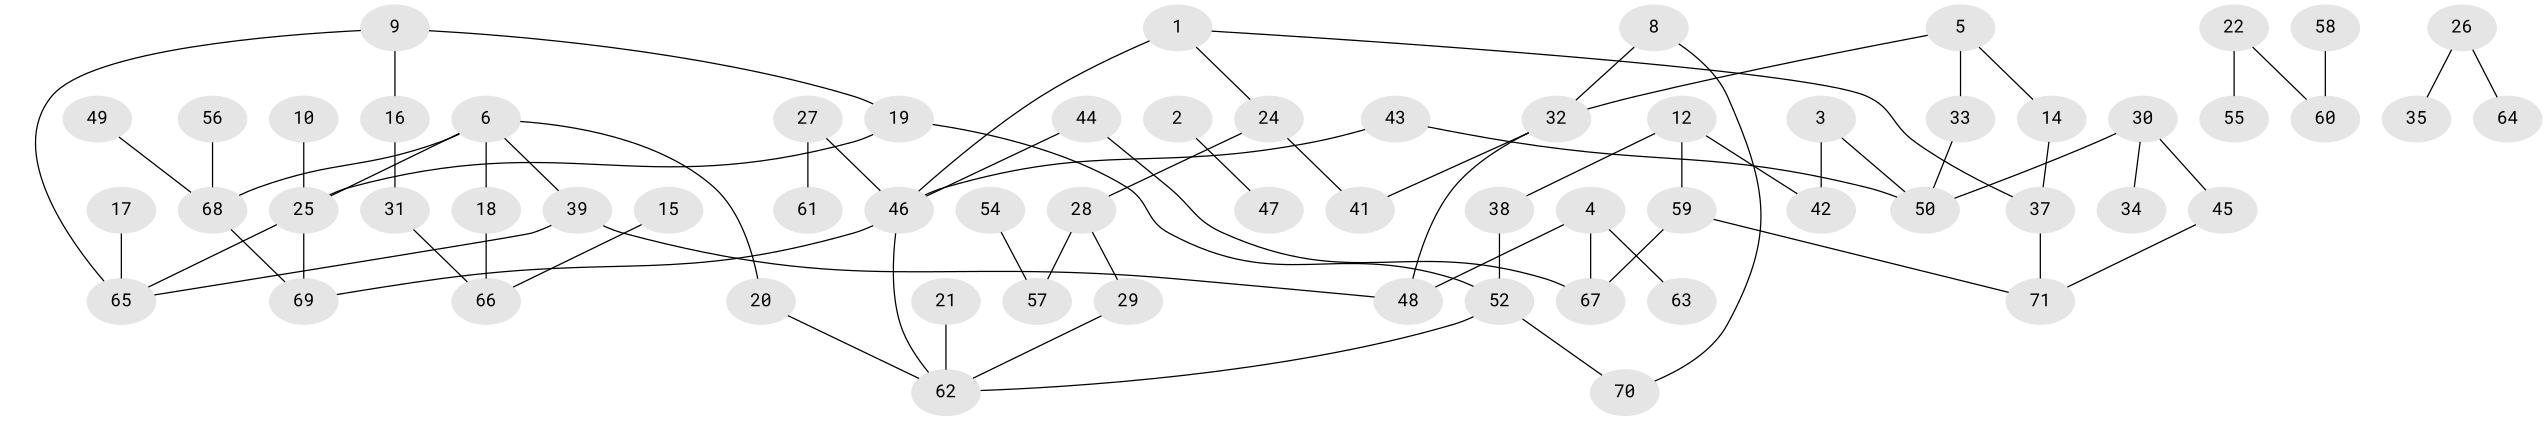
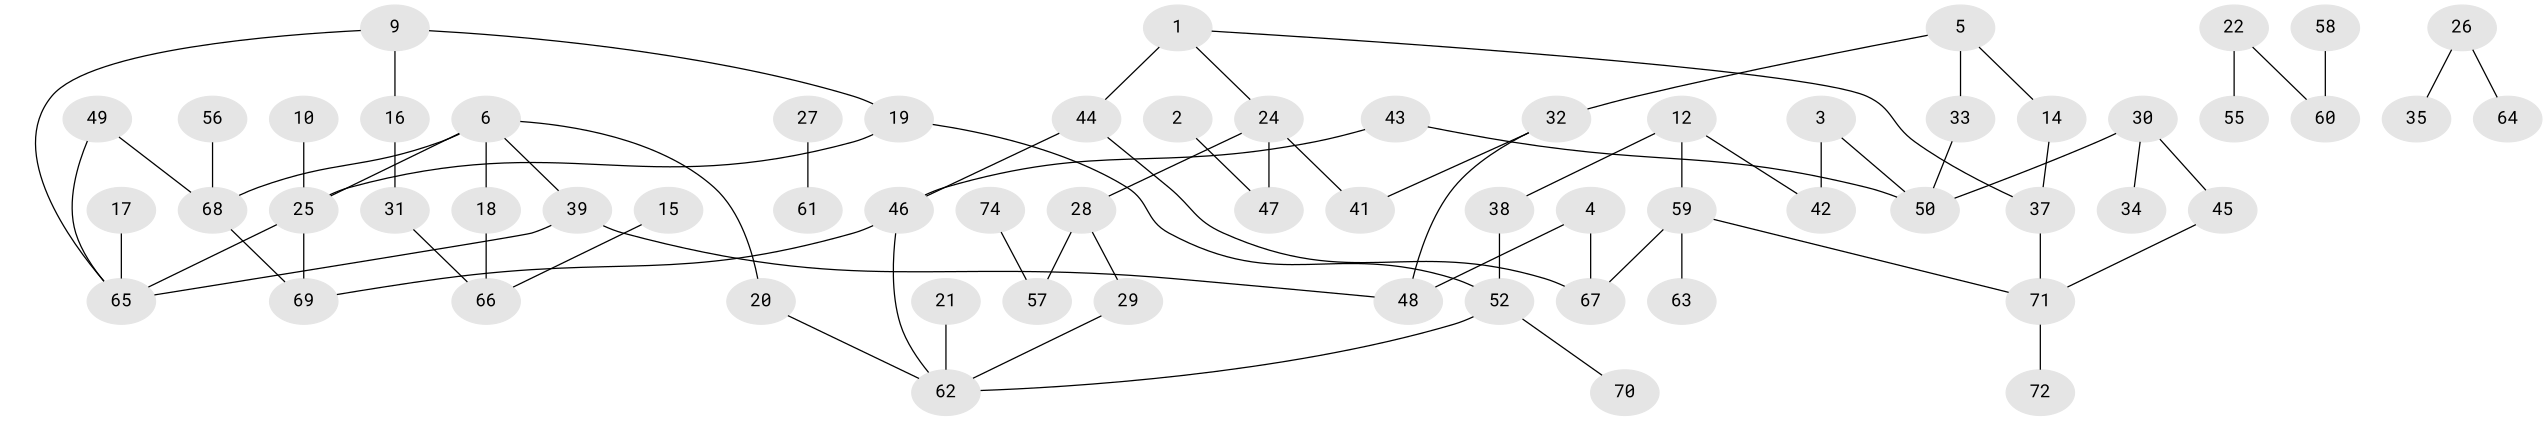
node "8": removed
edge "1" -- "46": now "1" -- "44"
edge "27" -- "46": removed
edge "24" -- "47": added
node "54": label "54" -> "74"
edge "49" -- "65": added
edge "4" -- "63": now "59" -- "63"
node "72": added
